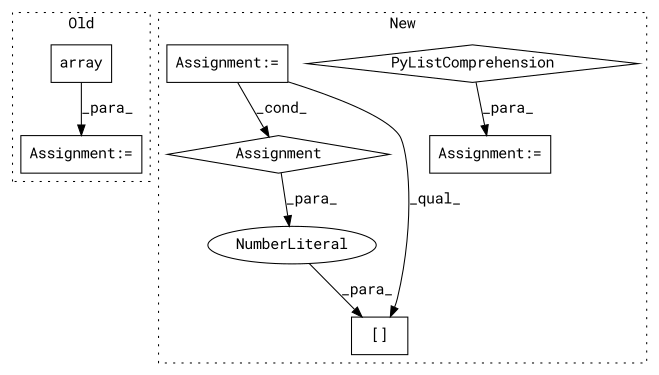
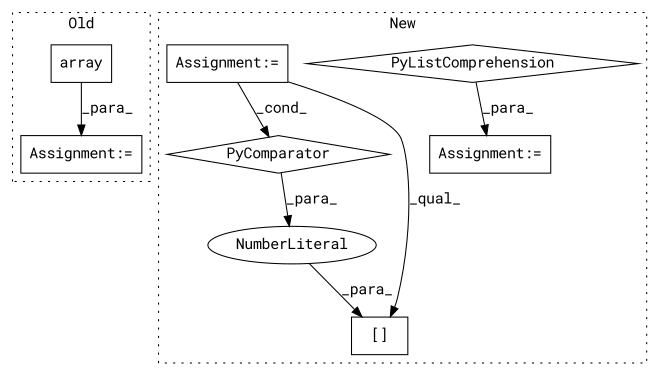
node "Assignment": label "Assignment" -> "PyComparator"
